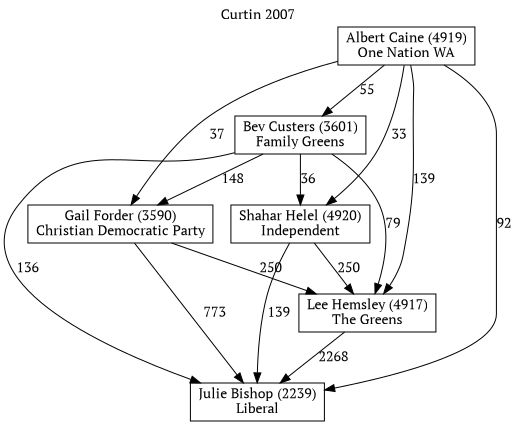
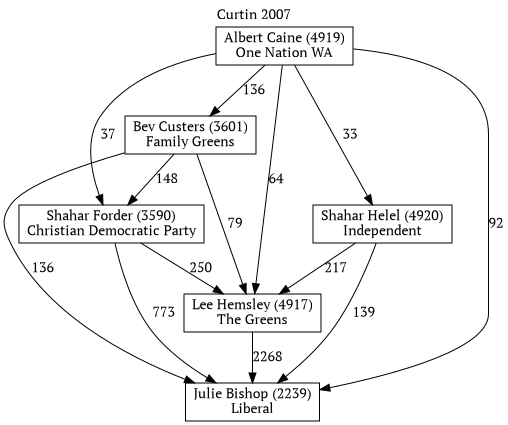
edge "Albert Caine (4919) One Nation WA" -> "Bev Custers (3601) Family Greens": label "55" -> "136"
edge "Bev Custers (3601) Family Greens" -> "Shahar Helel (4920) Independent": removed, label "36"
edge "Albert Caine (4919) One Nation WA" -> "Lee Hemsley (4917) The Greens": label "139" -> "64"
node "Gail Forder (3590) Christian Democratic Party": label "Gail Forder (3590) Christian Democratic Party" -> "Shahar Forder (3590) Christian Democratic Party"
edge "Shahar Helel (4920) Independent" -> "Lee Hemsley (4917) The Greens": label "250" -> "217"
